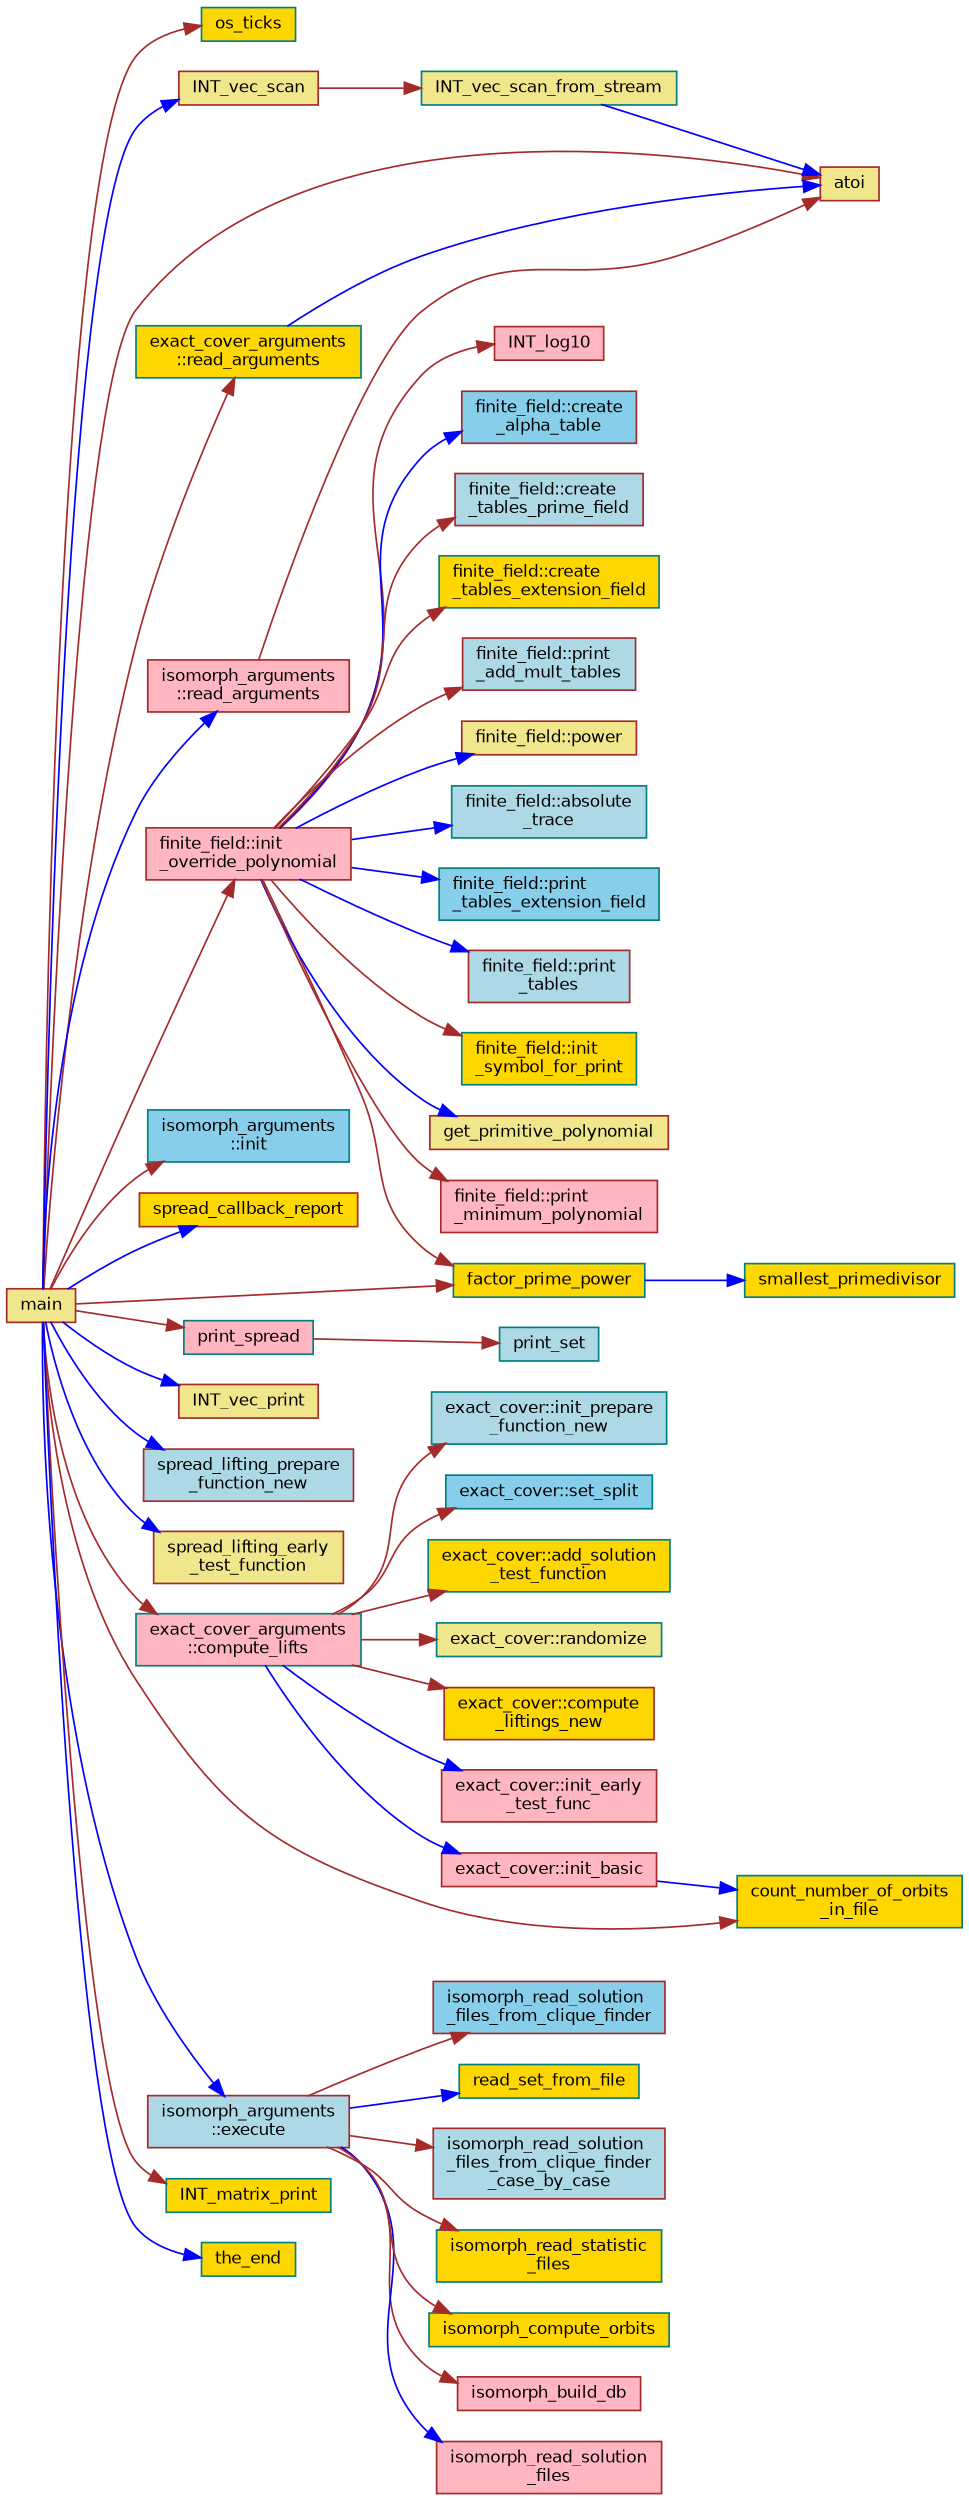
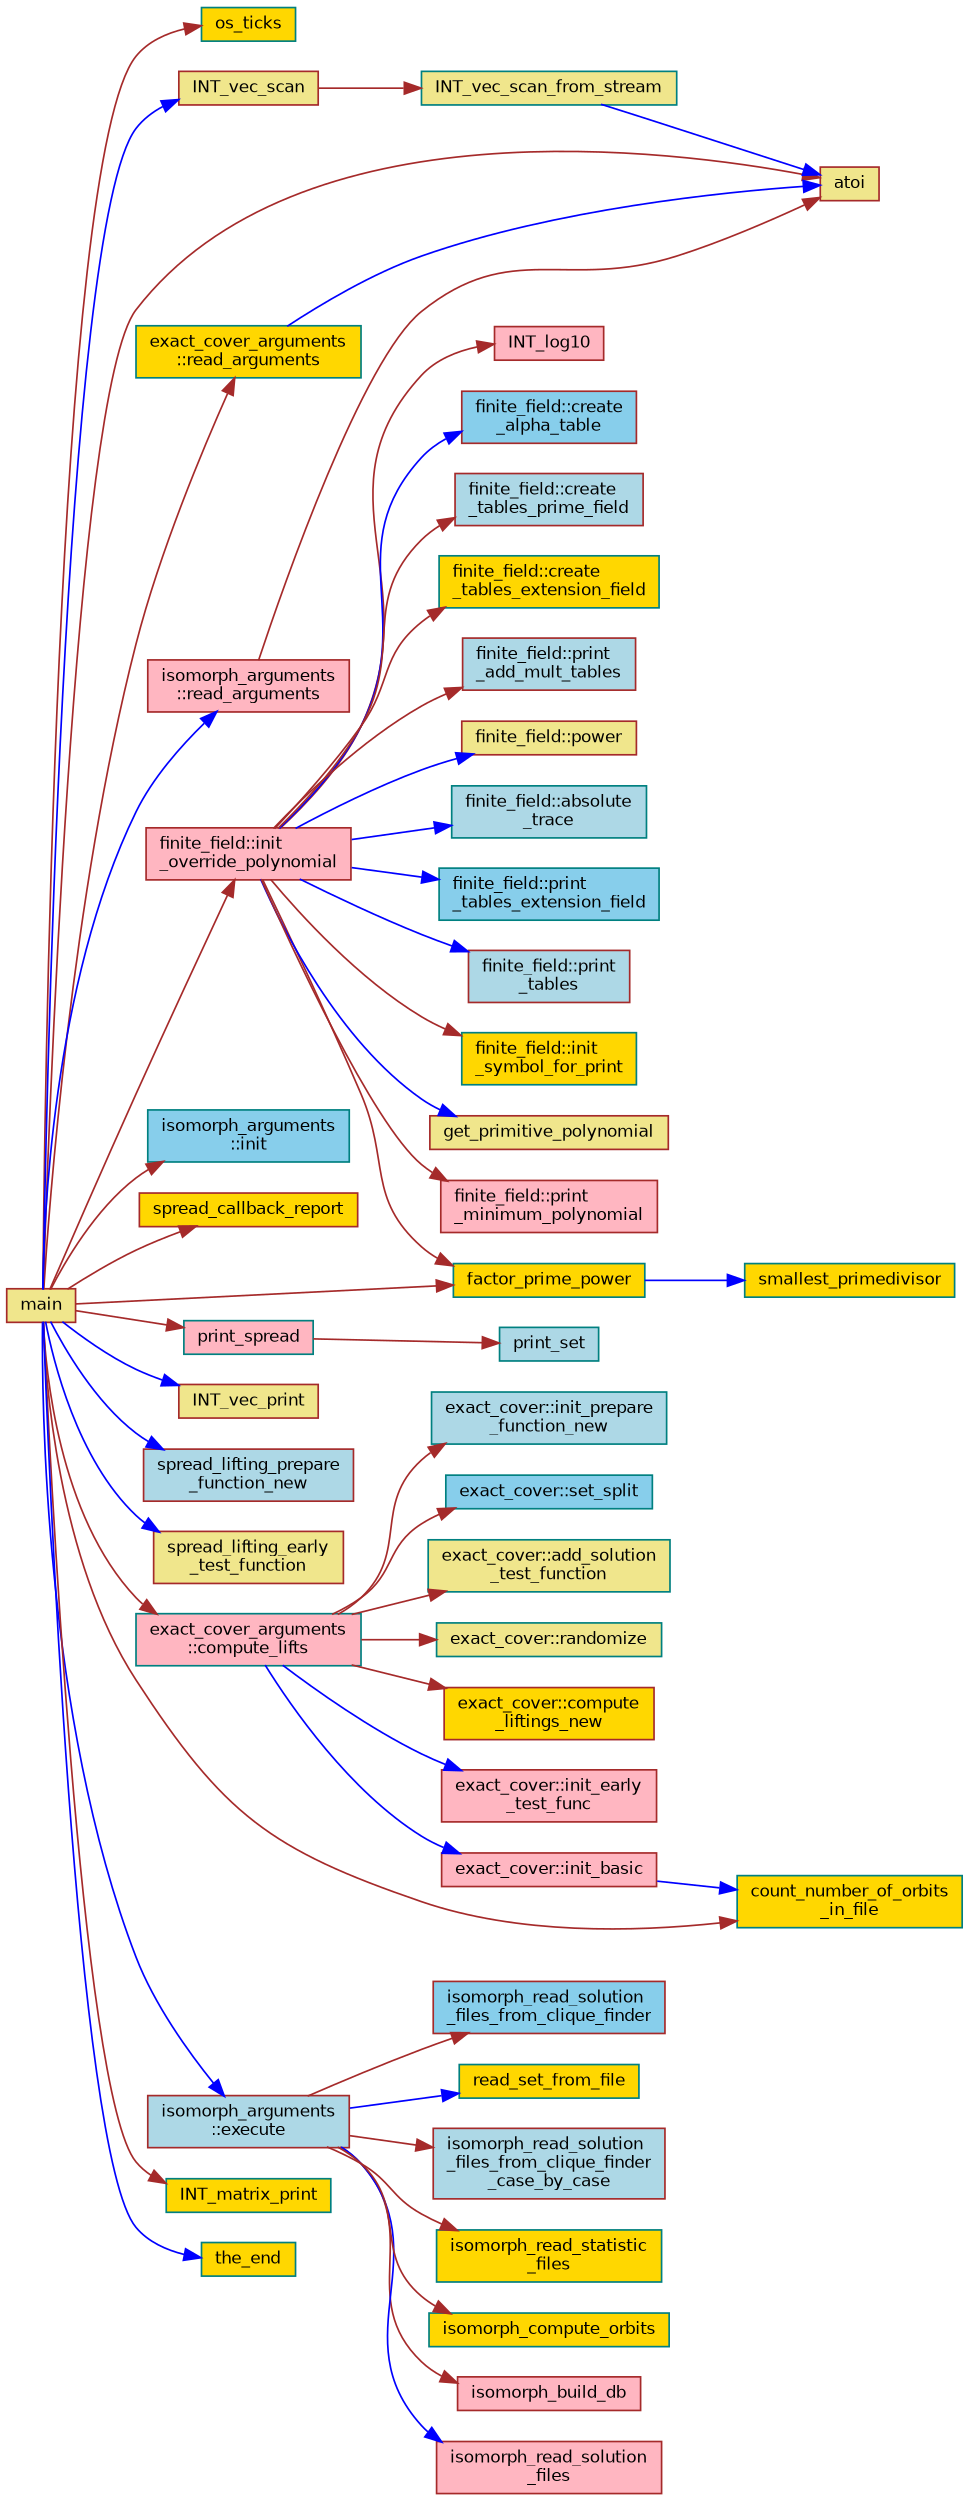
edge "main" -> "spread_callback_report": color blue -> brown
node "exact_cover::add_solution _test_function": fillcolor gold -> khaki
